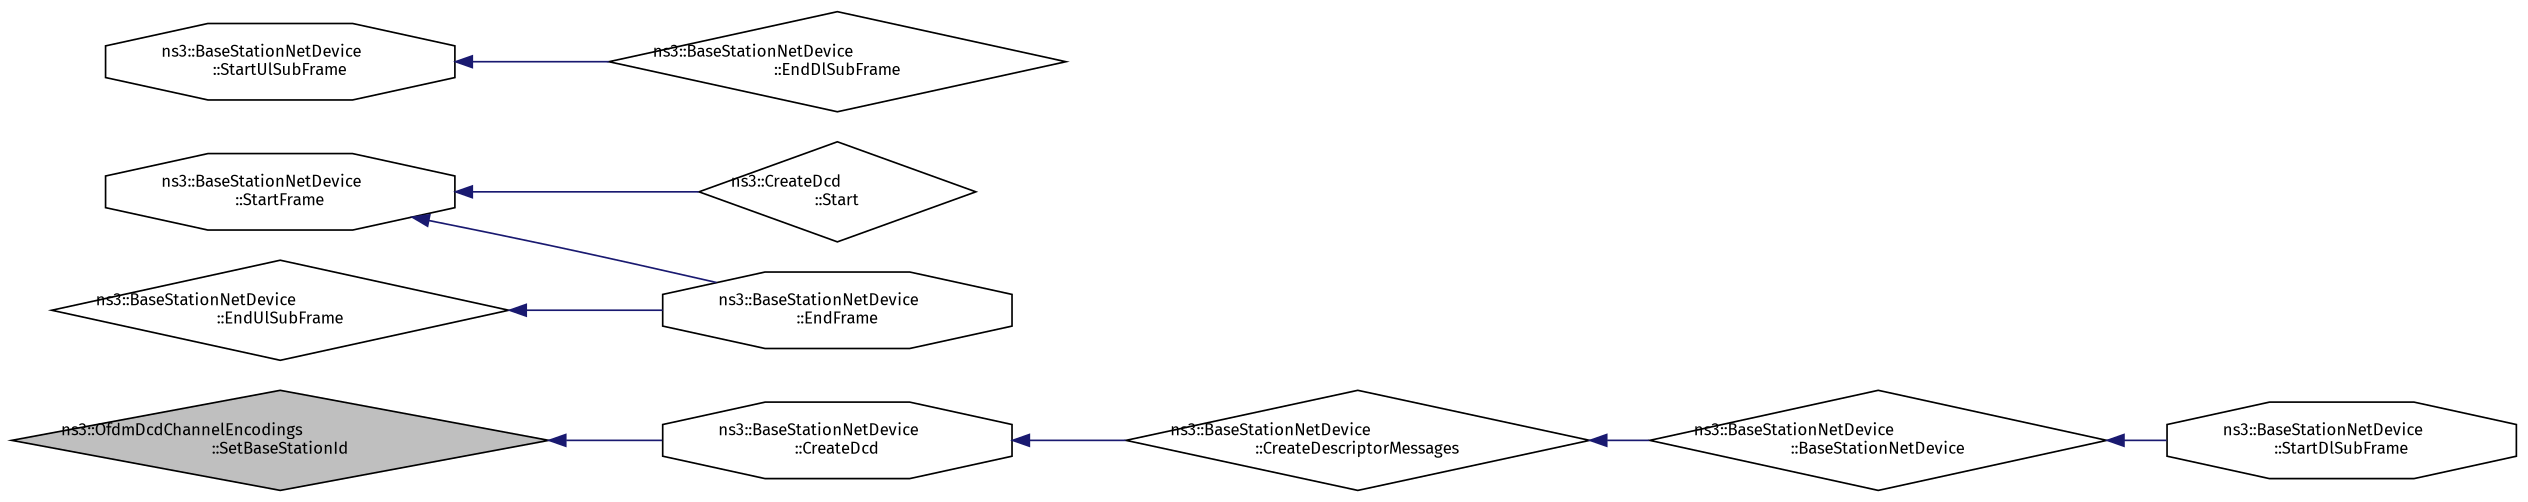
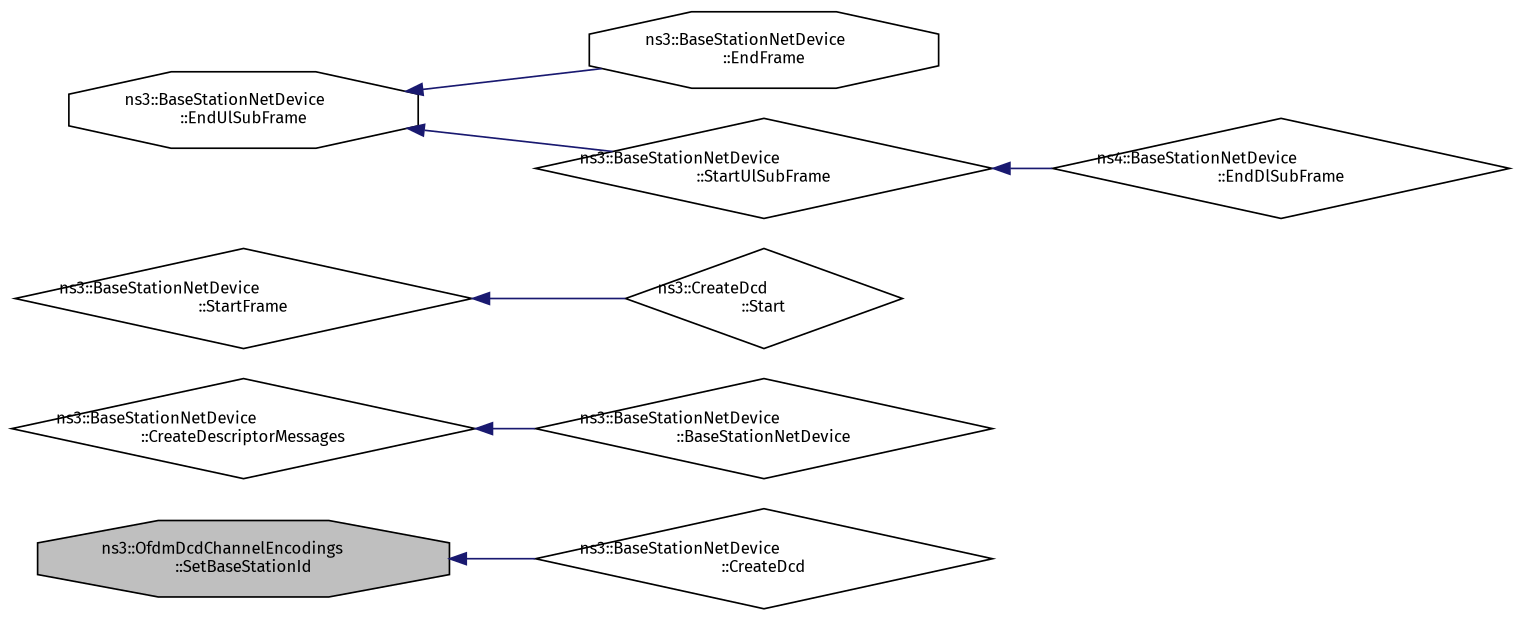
node "ns3::BaseStationNetDevice ::StartUlSubFrame": shape octagon -> diamond
node "ns3::BaseStationNetDevice ::EndDlSubFrame": label "ns3::BaseStationNetDevice ::EndDlSubFrame" -> "ns4::BaseStationNetDevice ::EndDlSubFrame"
edge "ns3::BaseStationNetDevice ::StartUlSubFrame" -> "ns3::BaseStationNetDevice ::EndUlSubFrame": added
node "ns3::BaseStationNetDevice ::StartFrame": shape octagon -> diamond
edge "ns3::BaseStationNetDevice ::EndFrame" -> "ns3::BaseStationNetDevice ::StartFrame": removed
node "ns3::BaseStationNetDevice ::EndUlSubFrame": shape diamond -> octagon
node "ns3::OfdmDcdChannelEncodings ::SetBaseStationId": shape diamond -> octagon
node "ns3::BaseStationNetDevice ::CreateDcd": shape octagon -> diamond
edge "ns3::BaseStationNetDevice ::CreateDescriptorMessages" -> "ns3::BaseStationNetDevice ::CreateDcd": removed
node "ns3::BaseStationNetDevice ::StartDlSubFrame": removed
